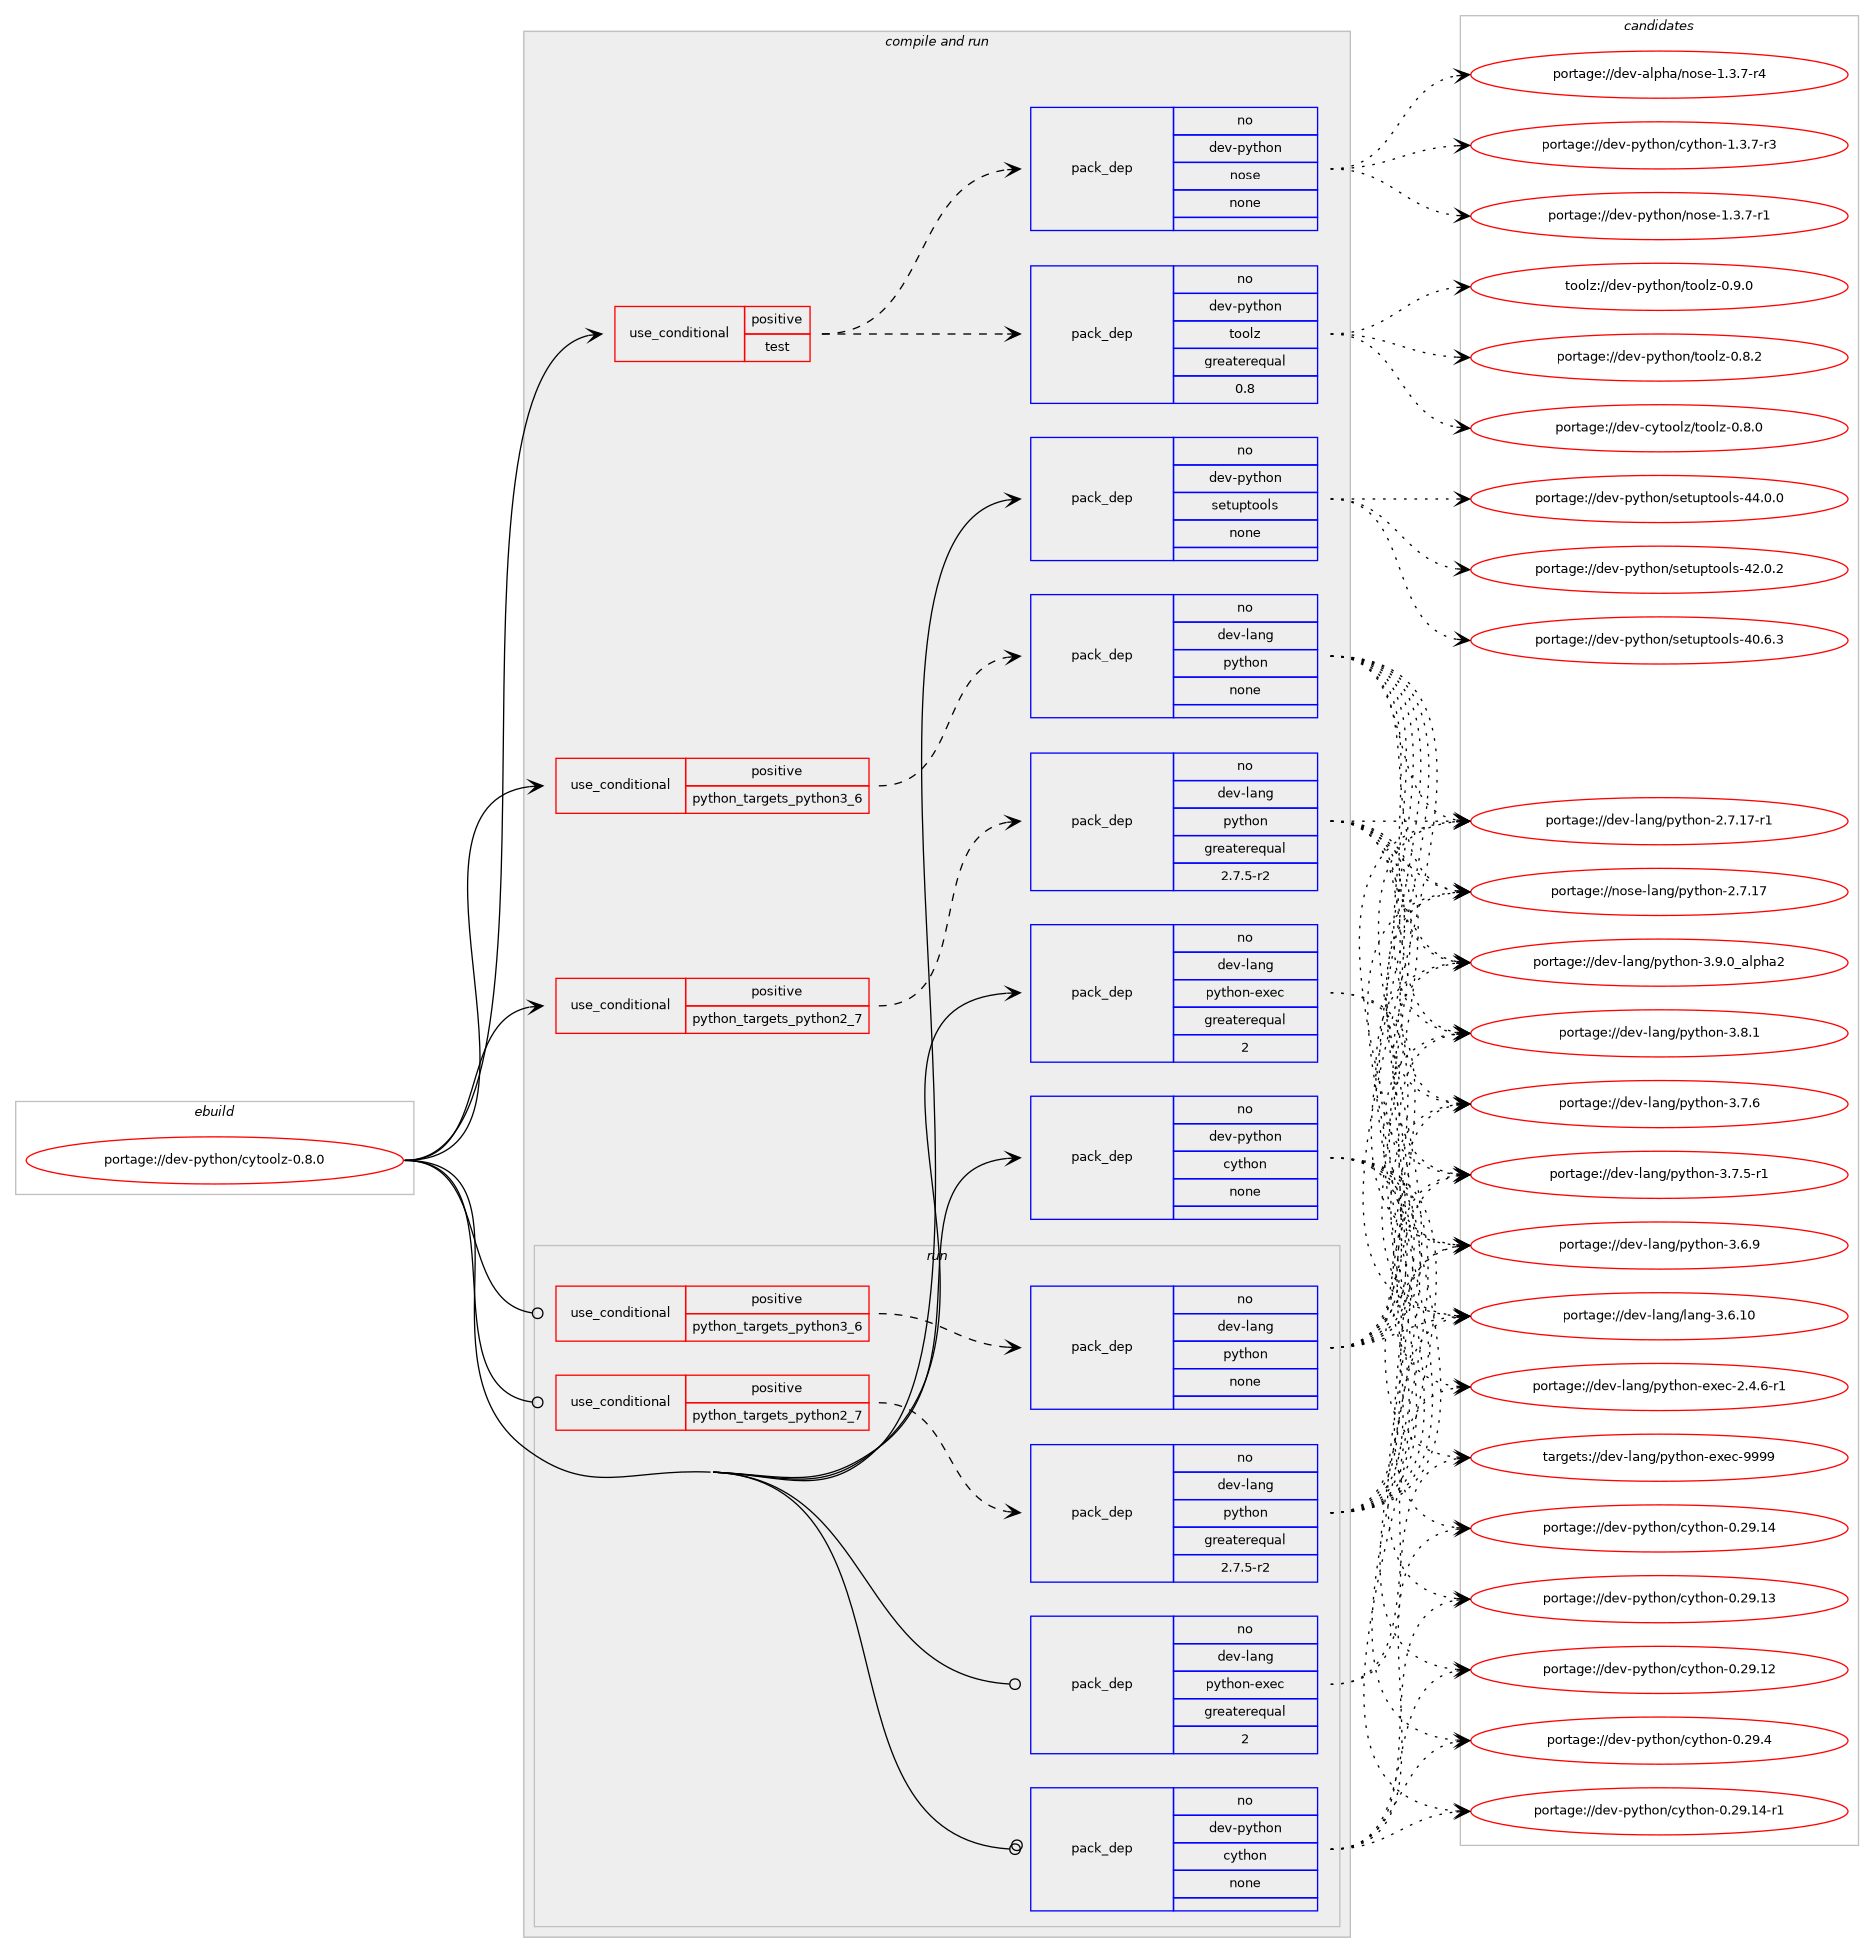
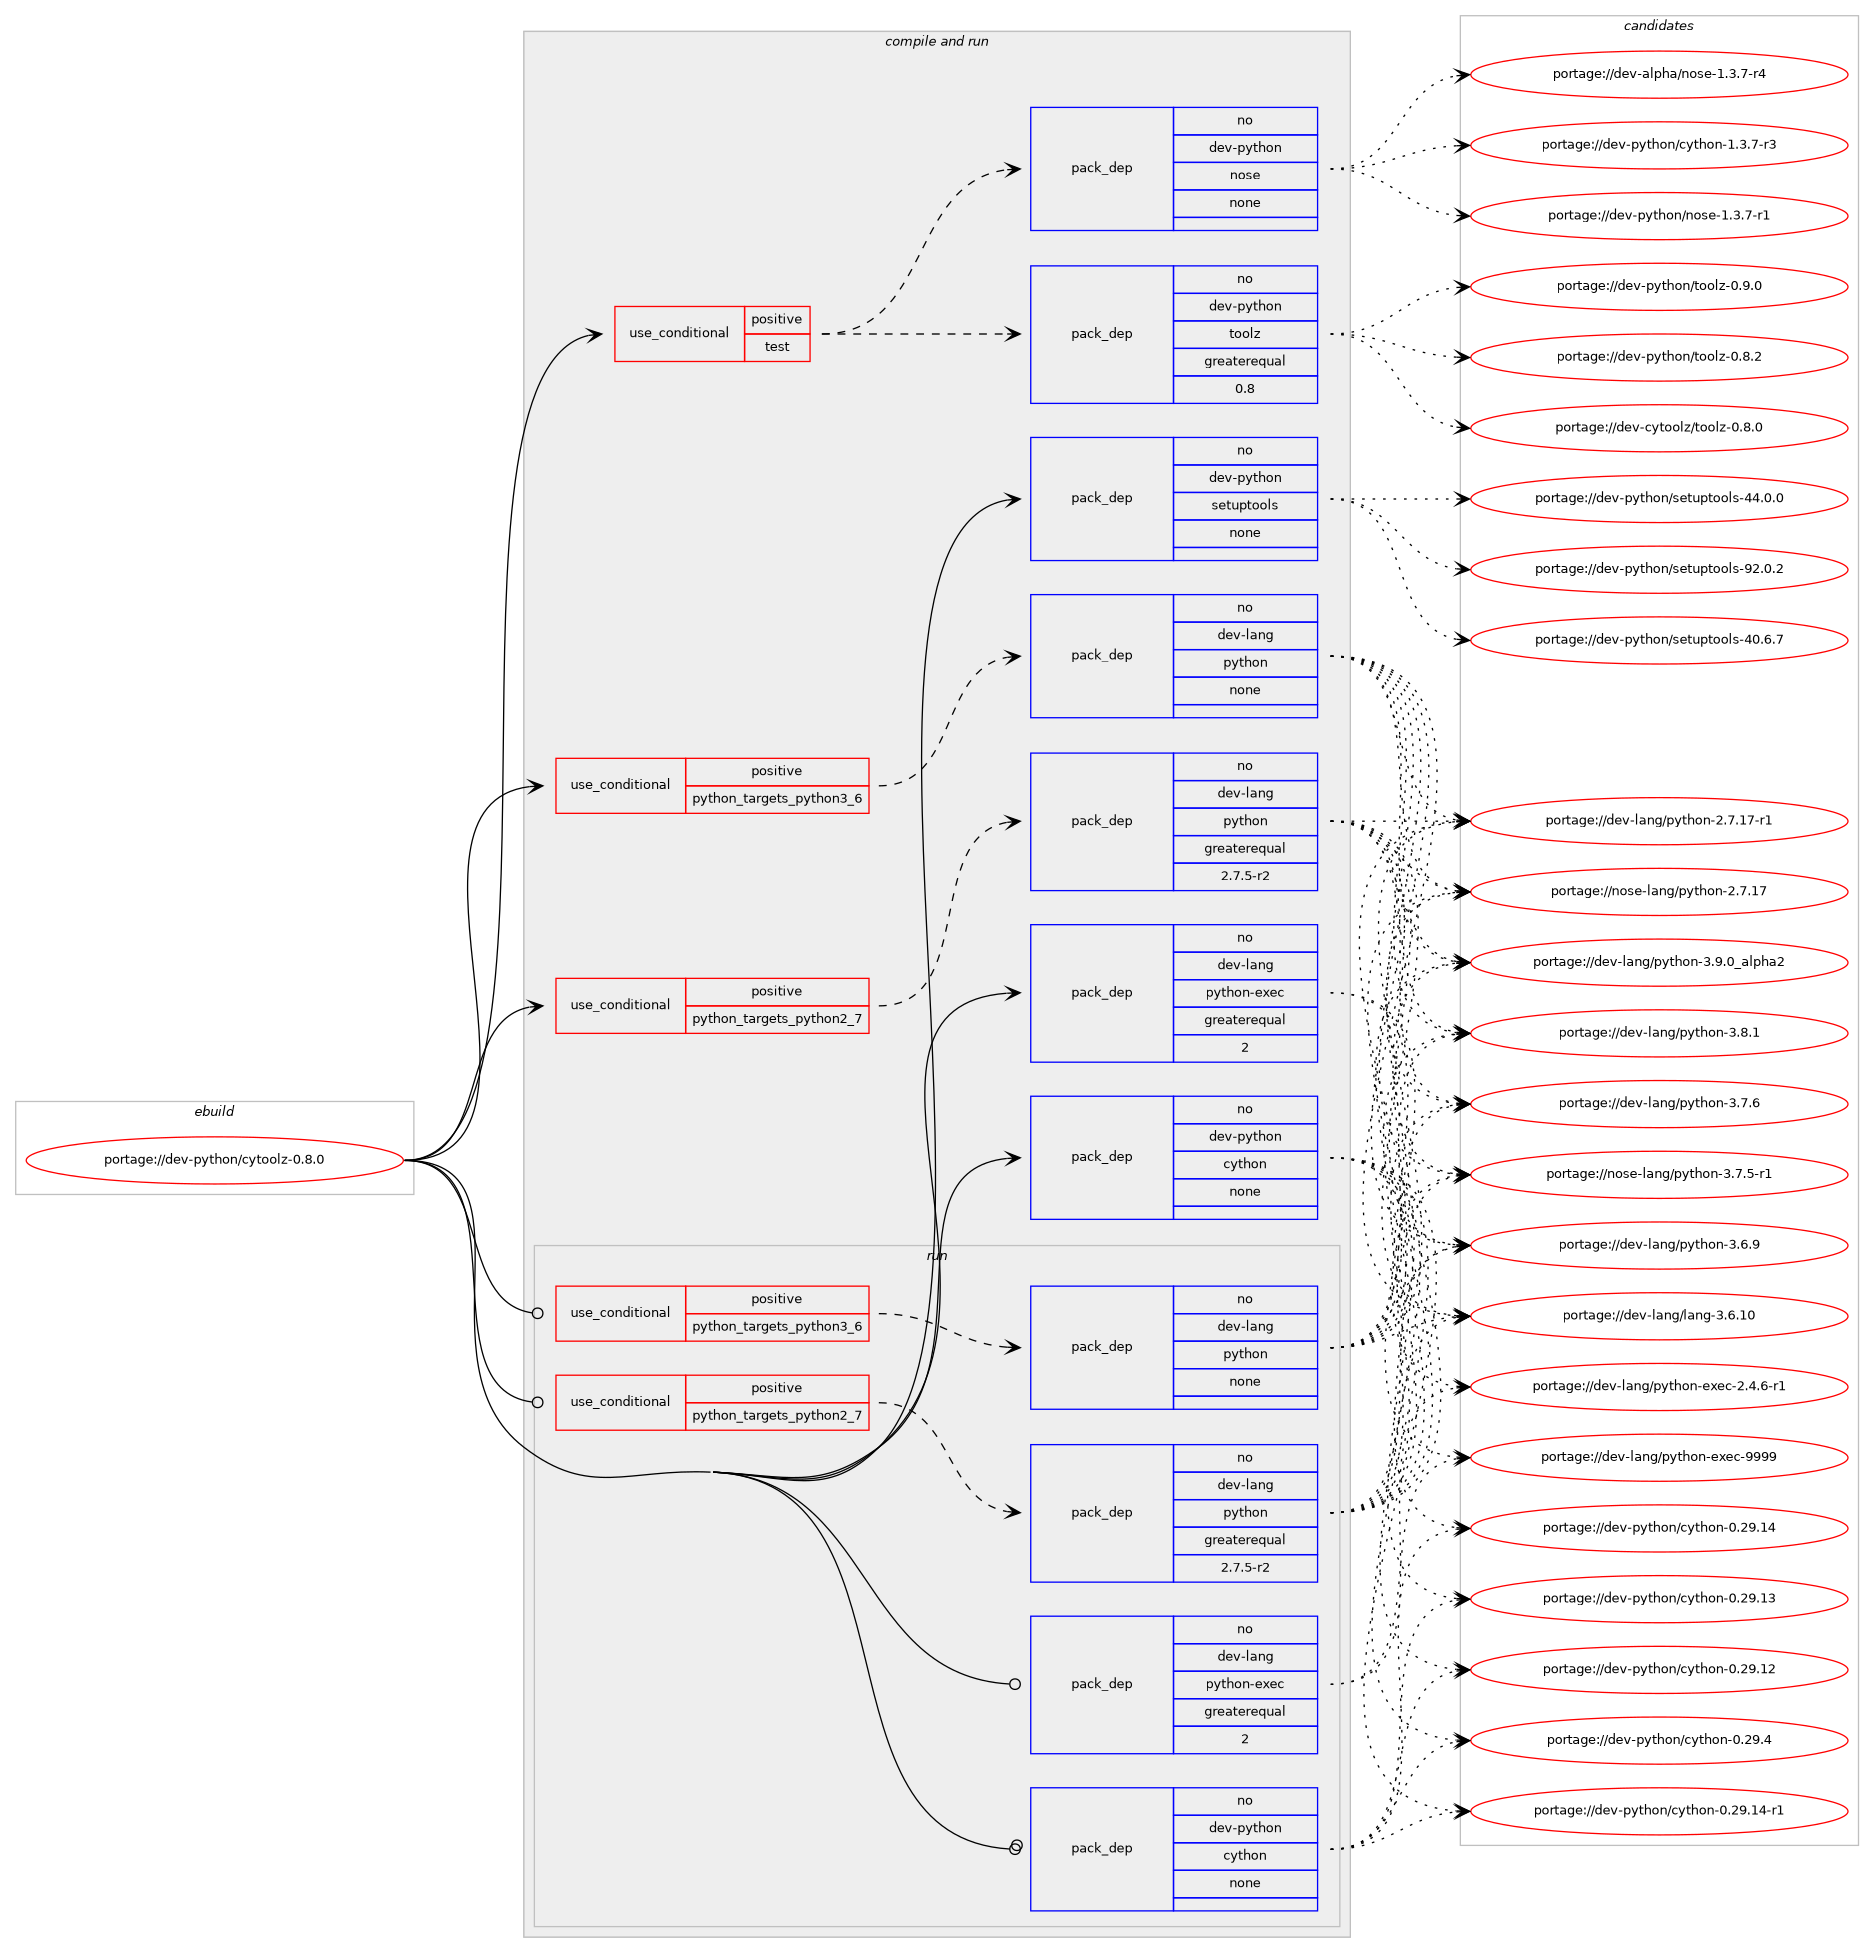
node "toolz://dev-python/toolz-0.9.0": label "toolz://dev-python/toolz-0.9.0" -> "portage://dev-python/toolz-0.9.0"
node "portage://dev-python/setuptools-42.0.2": label "portage://dev-python/setuptools-42.0.2" -> "portage://dev-python/setuptools-92.0.2"
node "portage://dev-python/setuptools-40.6.3": label "portage://dev-python/setuptools-40.6.3" -> "portage://dev-python/setuptools-40.6.7"
node "portage://dev-lang/python-3.7.5-r1": label "portage://dev-lang/python-3.7.5-r1" -> "portage://nose-lang/python-3.7.5-r1"
node "targets://dev-lang/python-exec-9999": label "targets://dev-lang/python-exec-9999" -> "portage://dev-lang/python-exec-9999"
